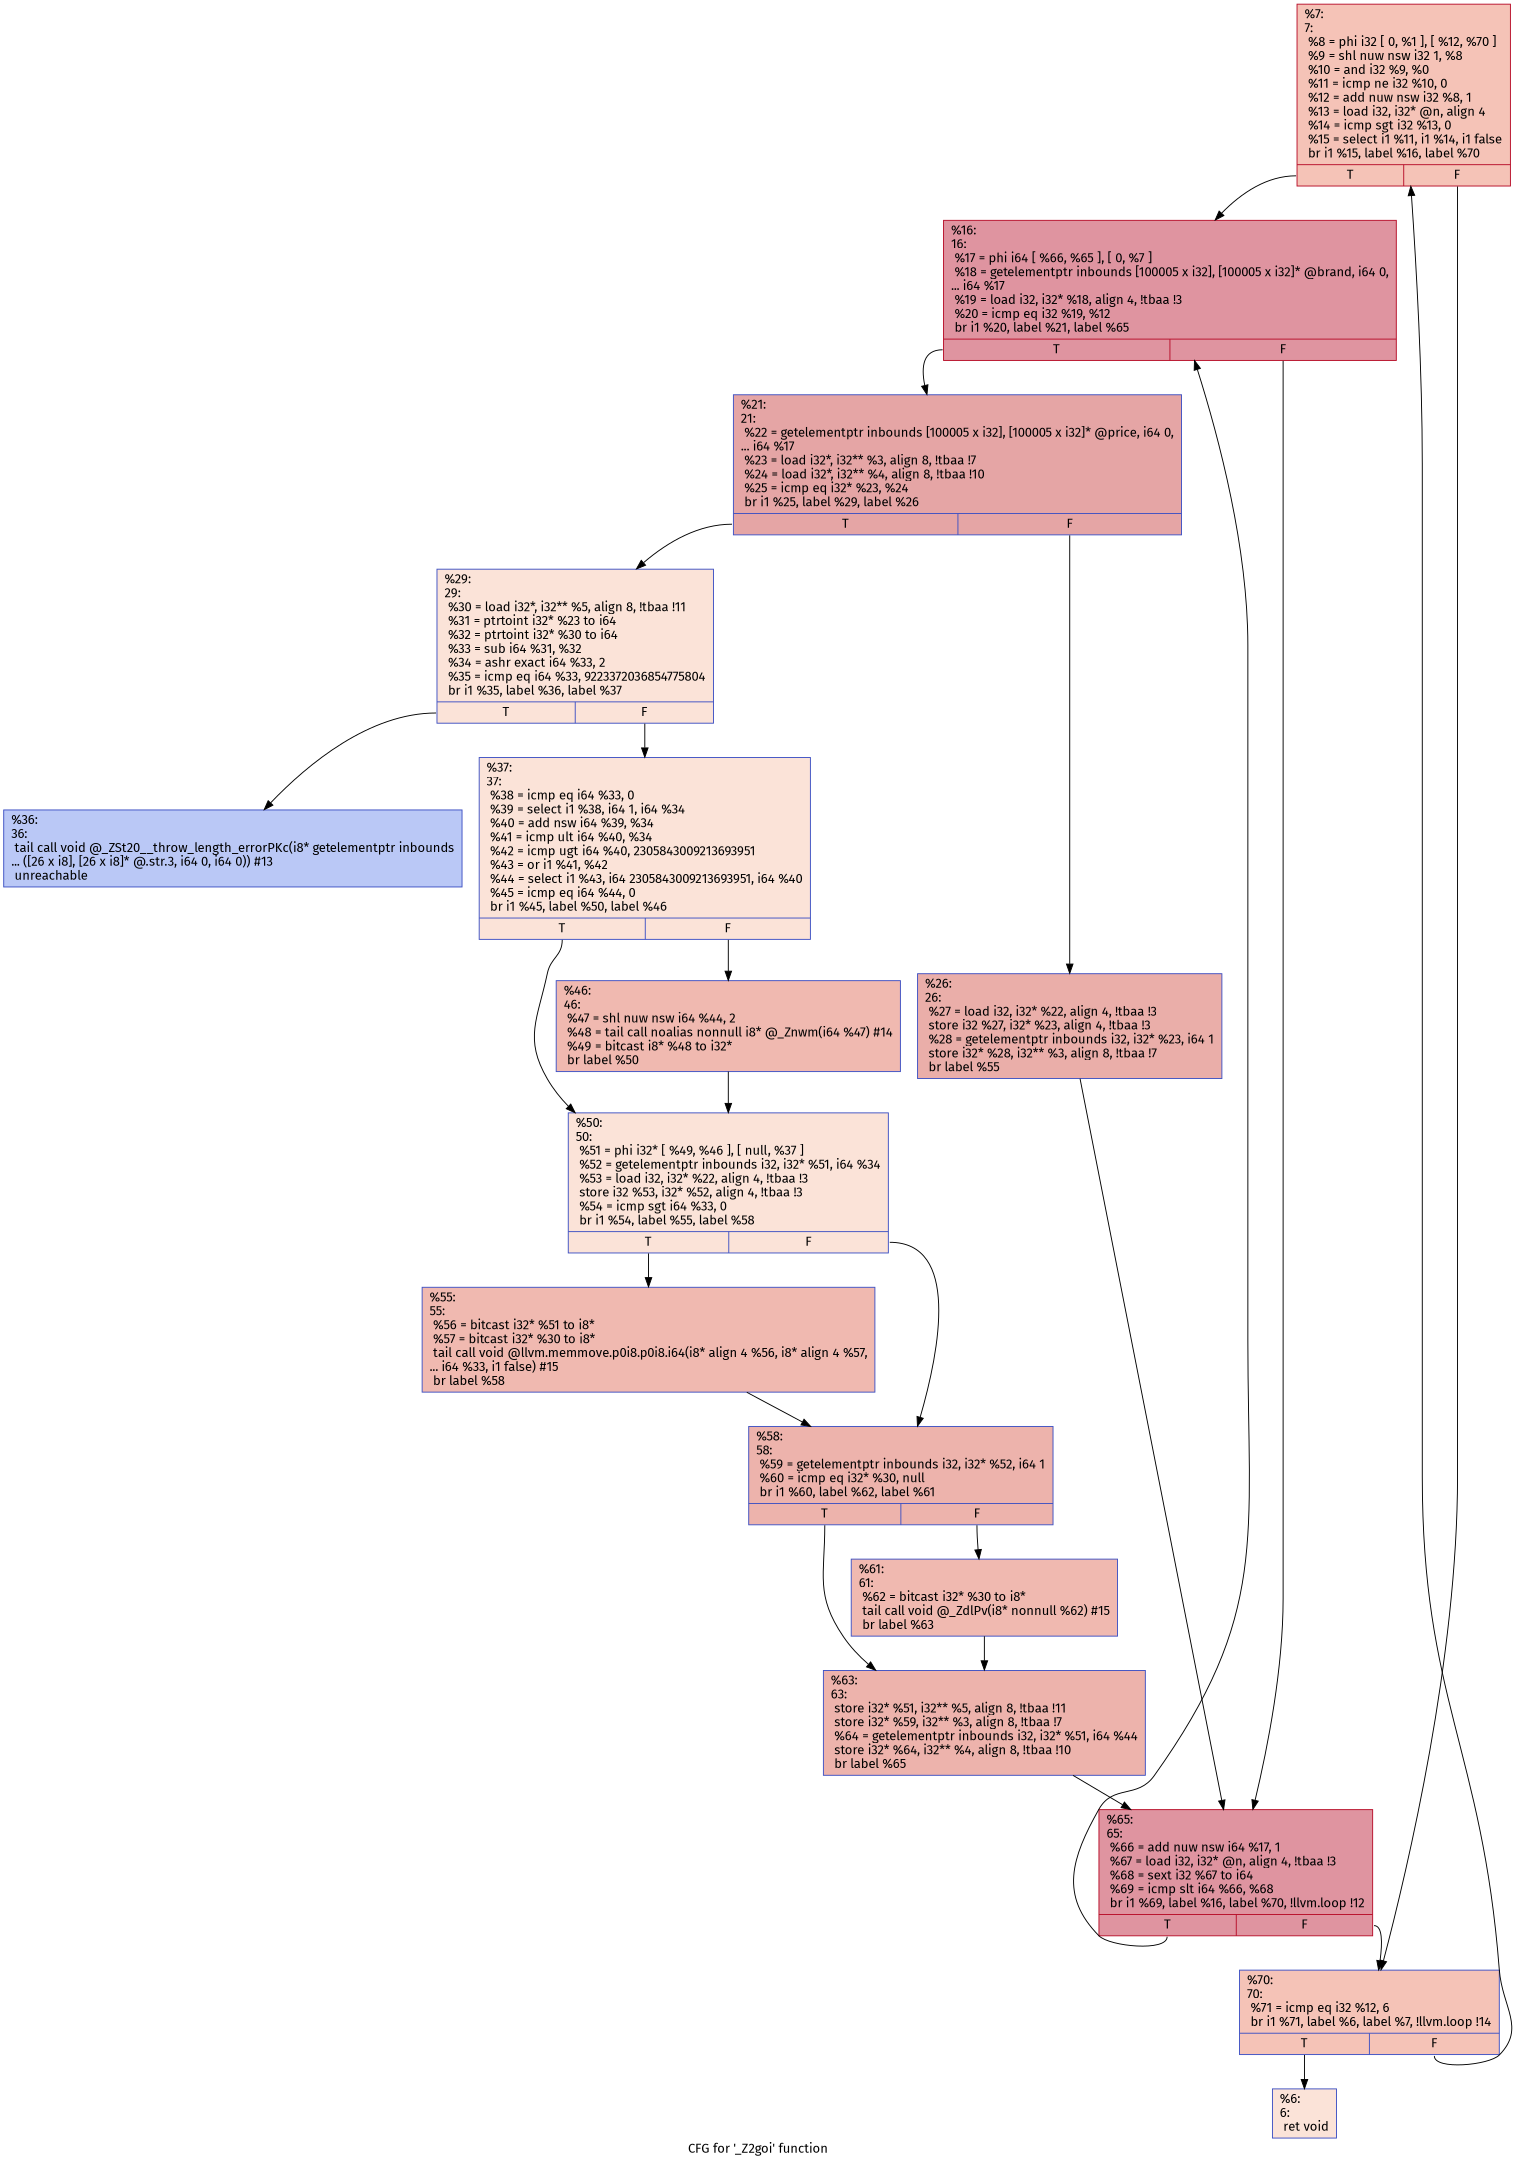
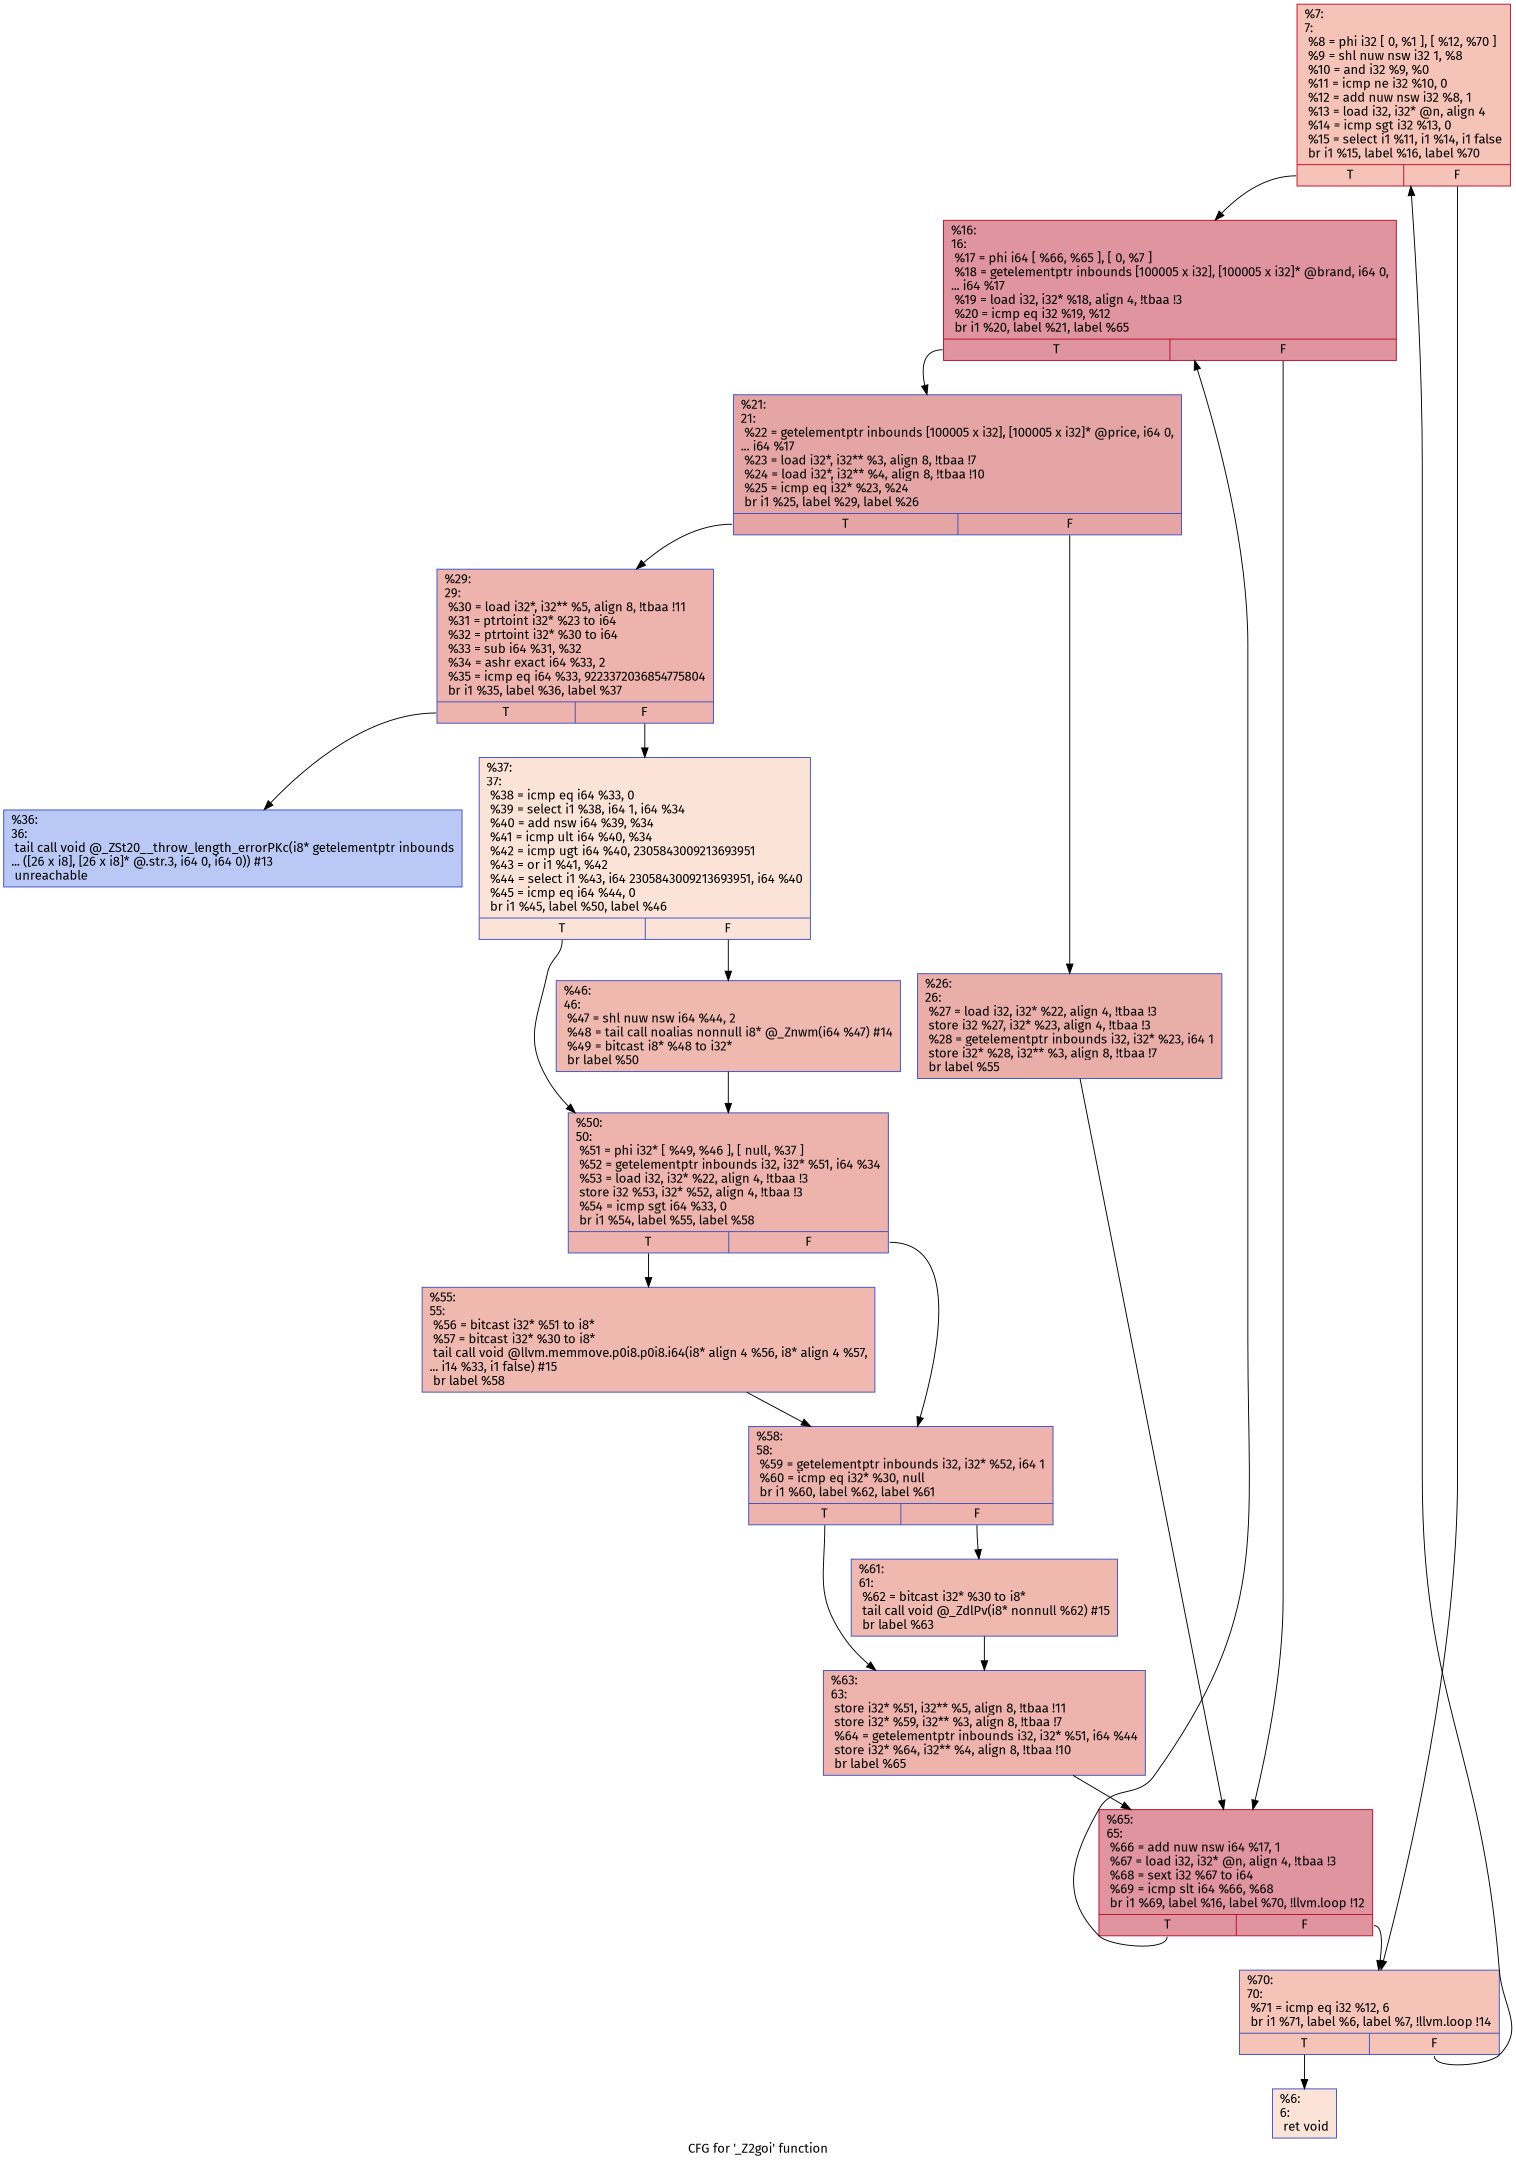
node "%29:": fillcolor #f6bfa670 -> #d6524470
node "%50:": fillcolor #f6bfa670 -> #d6524470
node "%55:": text "... i64 %33, i1 false) #15" -> "... i14 %33, i1 false) #15"
